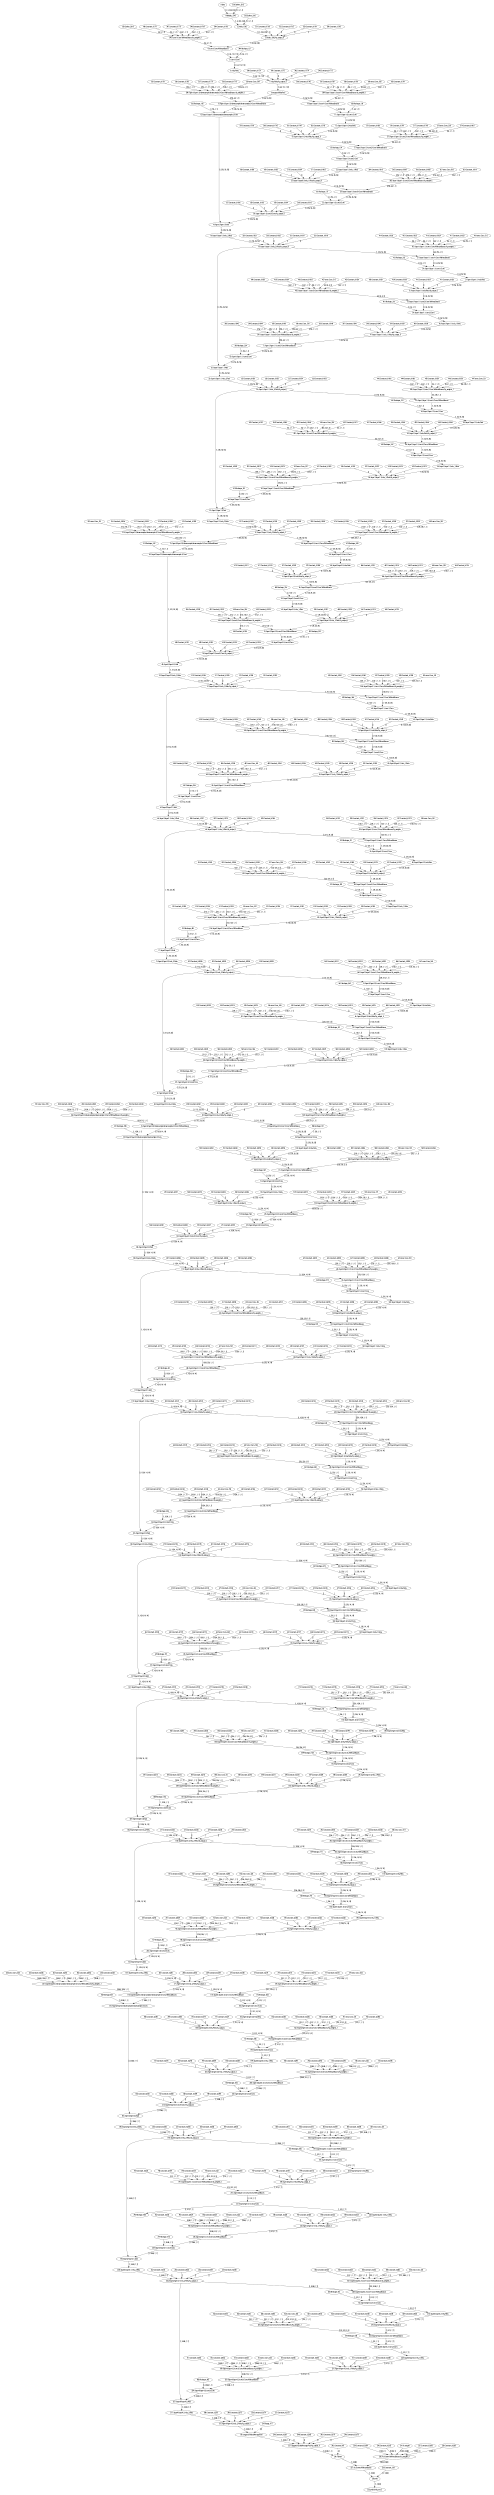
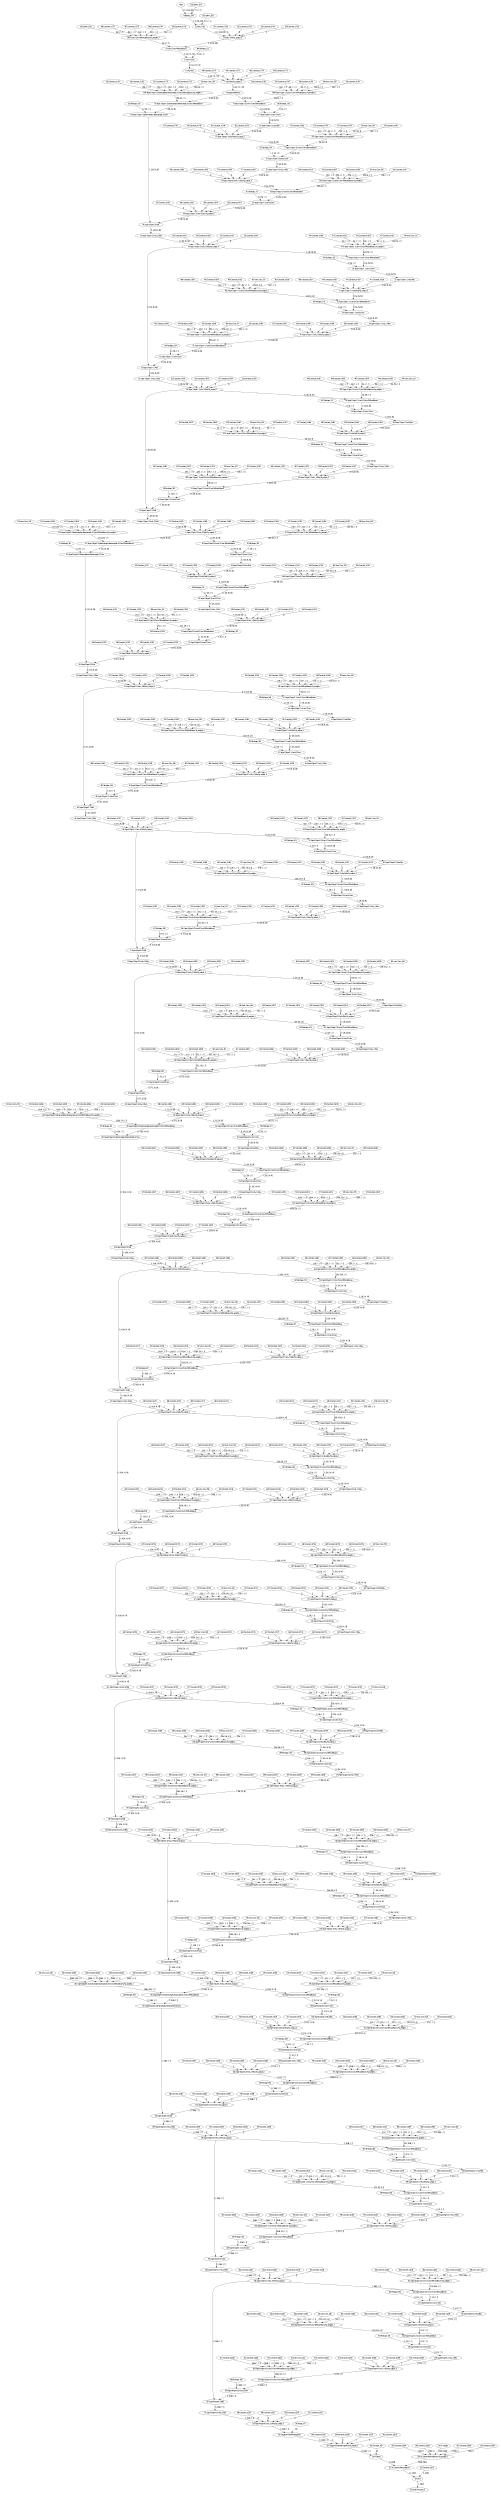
edge "217 /layer4/layer4.1/conv2/Conv" -> "790 Reshape_900": reversed
